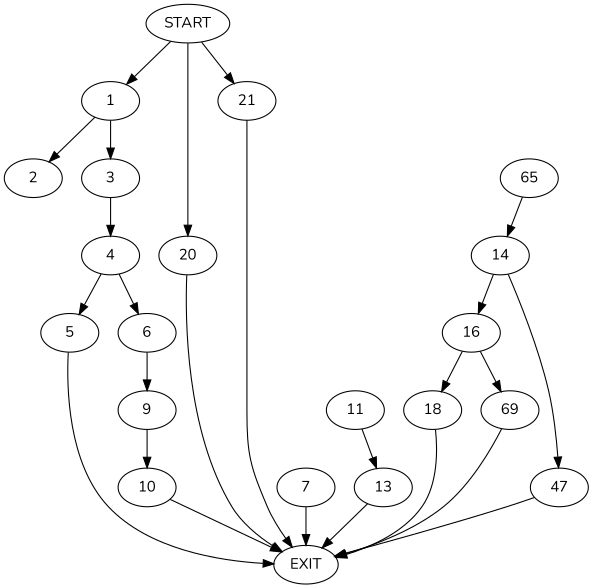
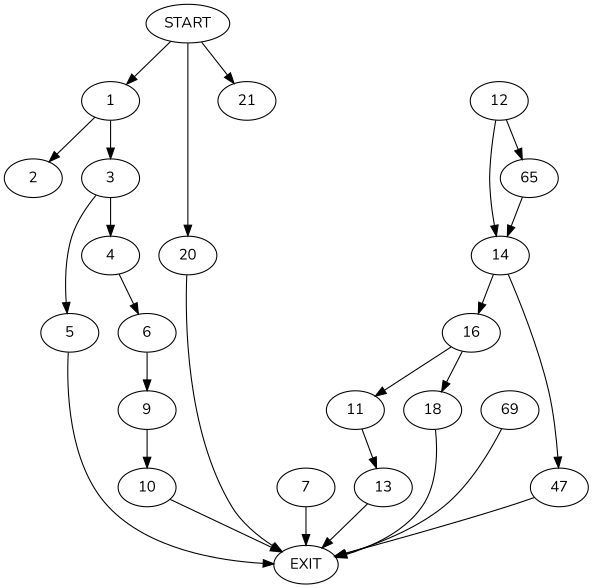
node "12": added
edge "4" -> "5": now "3" -> "5"
edge "21" -> "EXIT": removed
edge "16" -> "69": now "16" -> "11"
